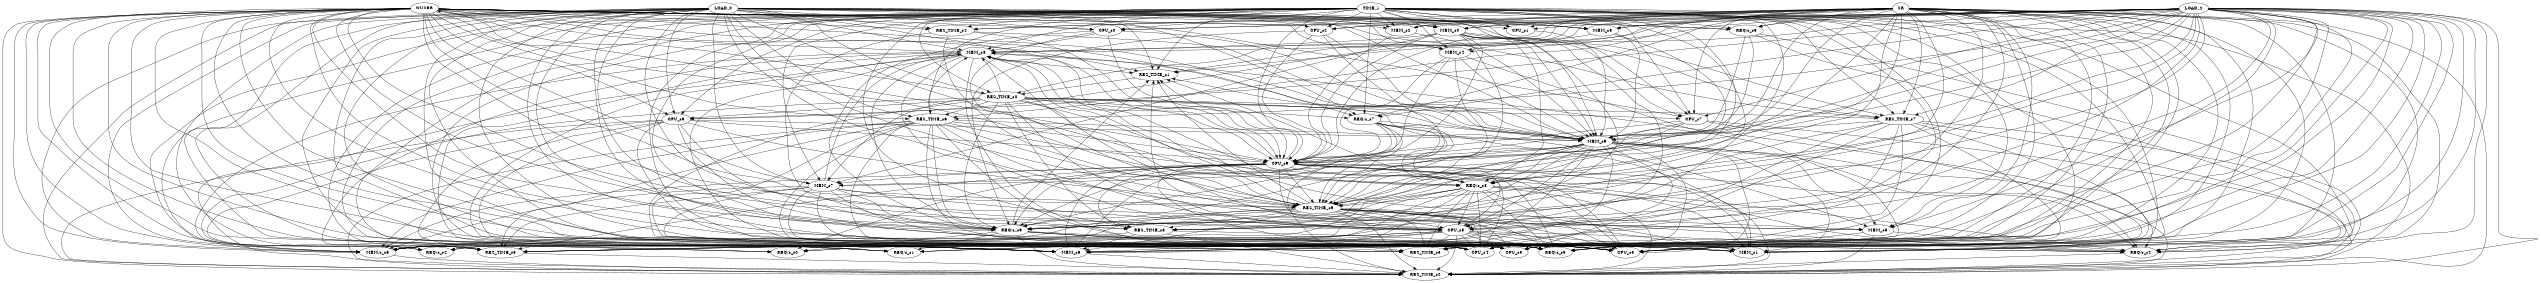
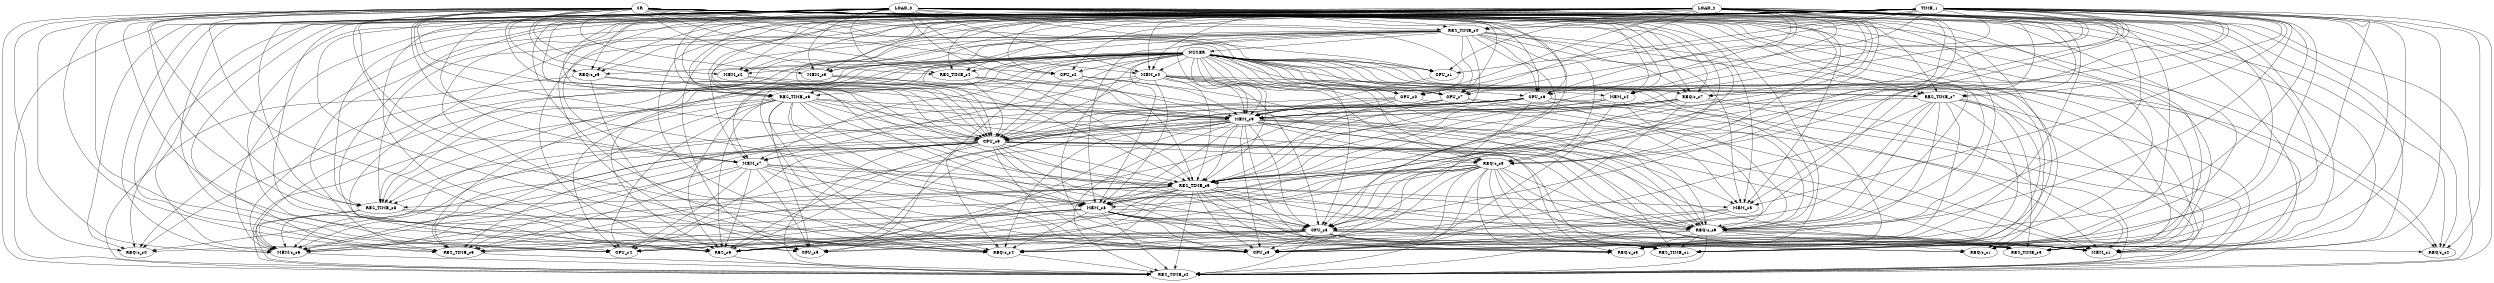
edge "RES_TIME_s1" -> "RES_TIME_s0": now "LOAD_2" -> "RES_TIME_s0"
node "MEM_s6": label "MEM_s6" -> "RES_s6"
